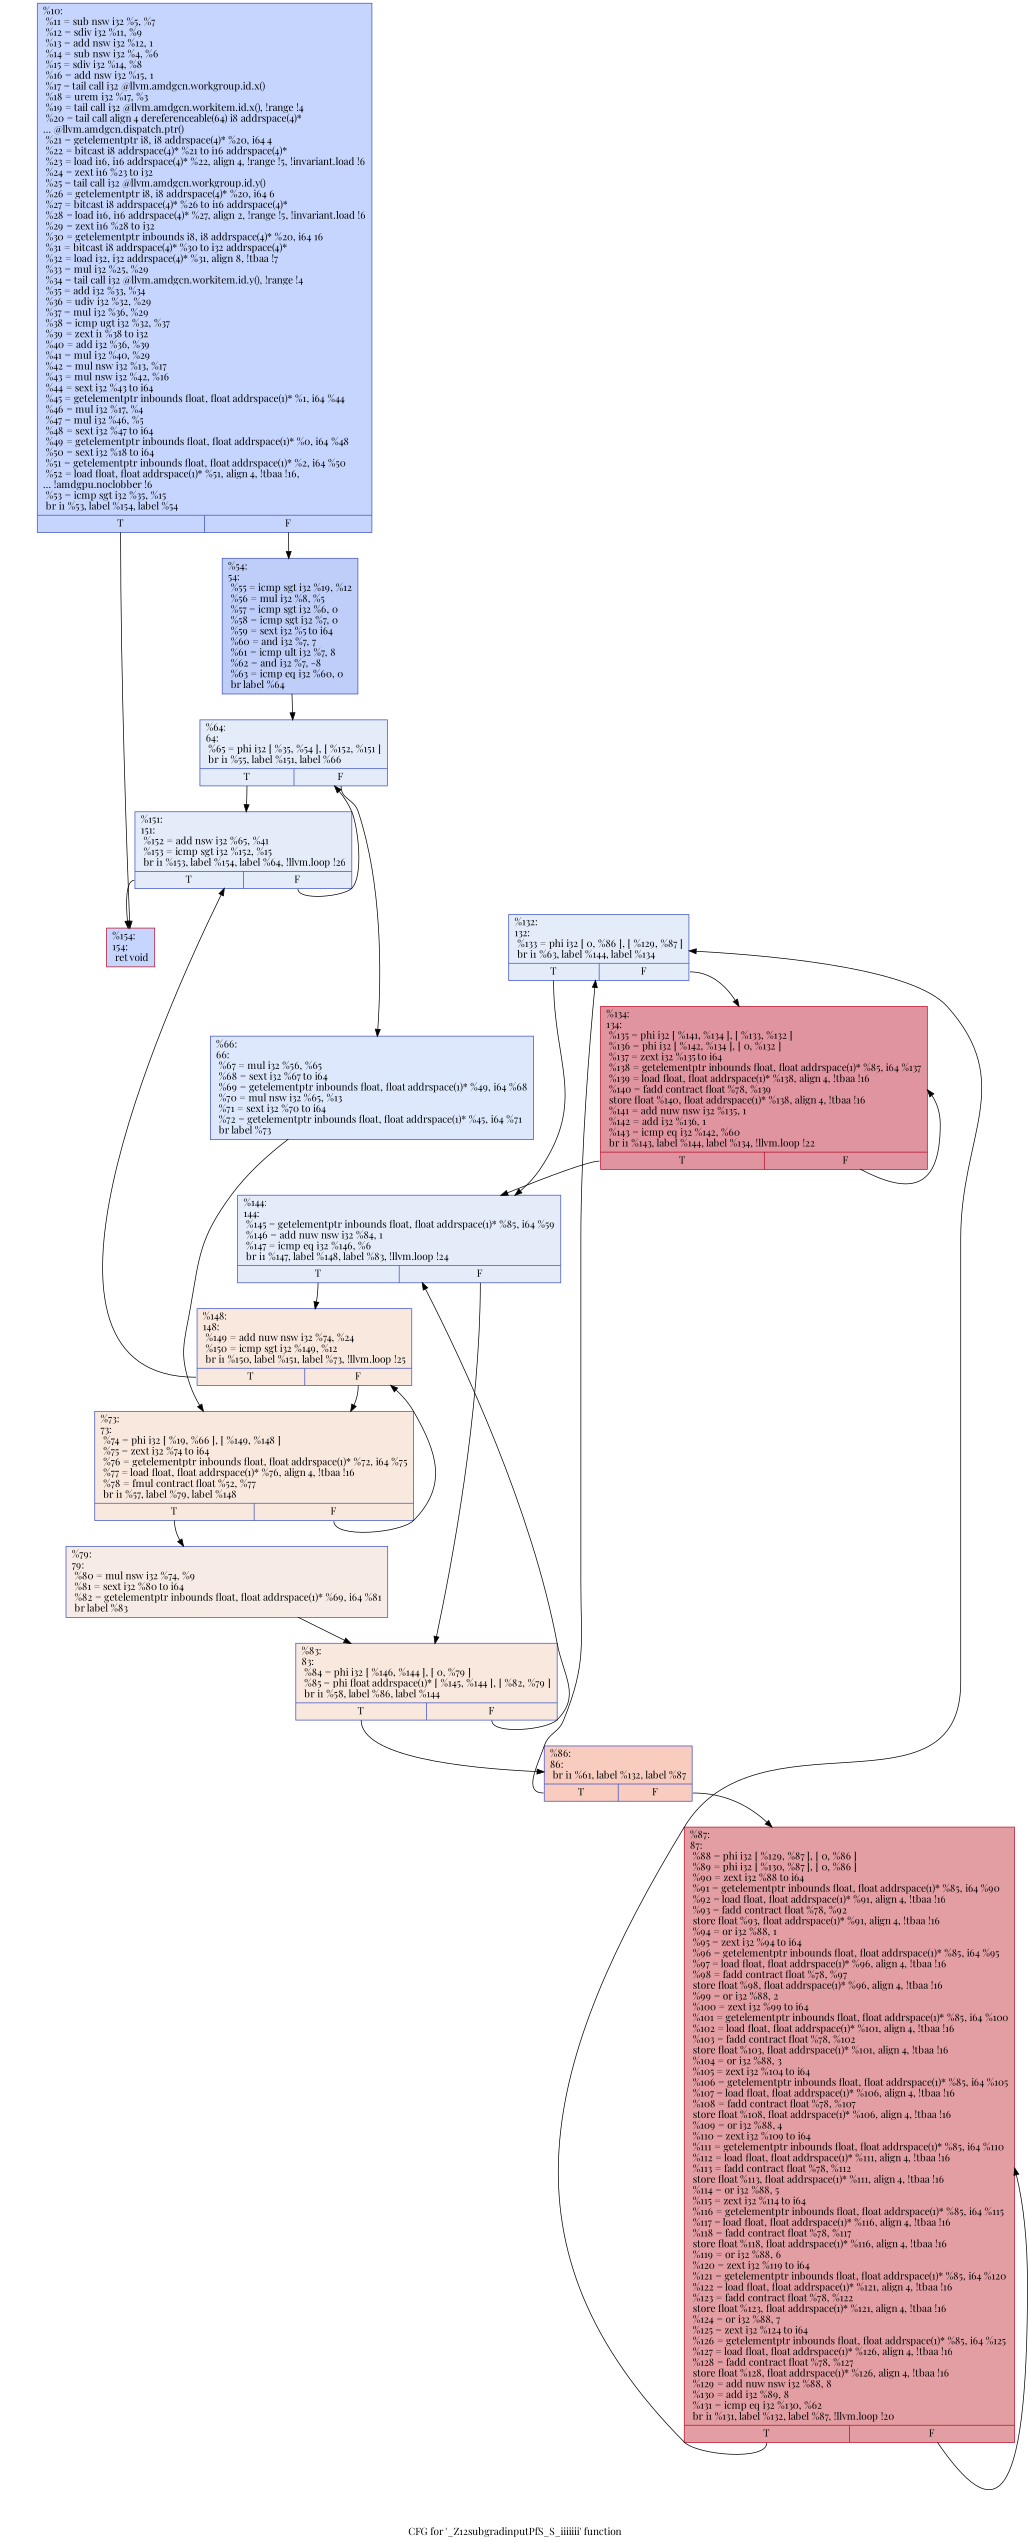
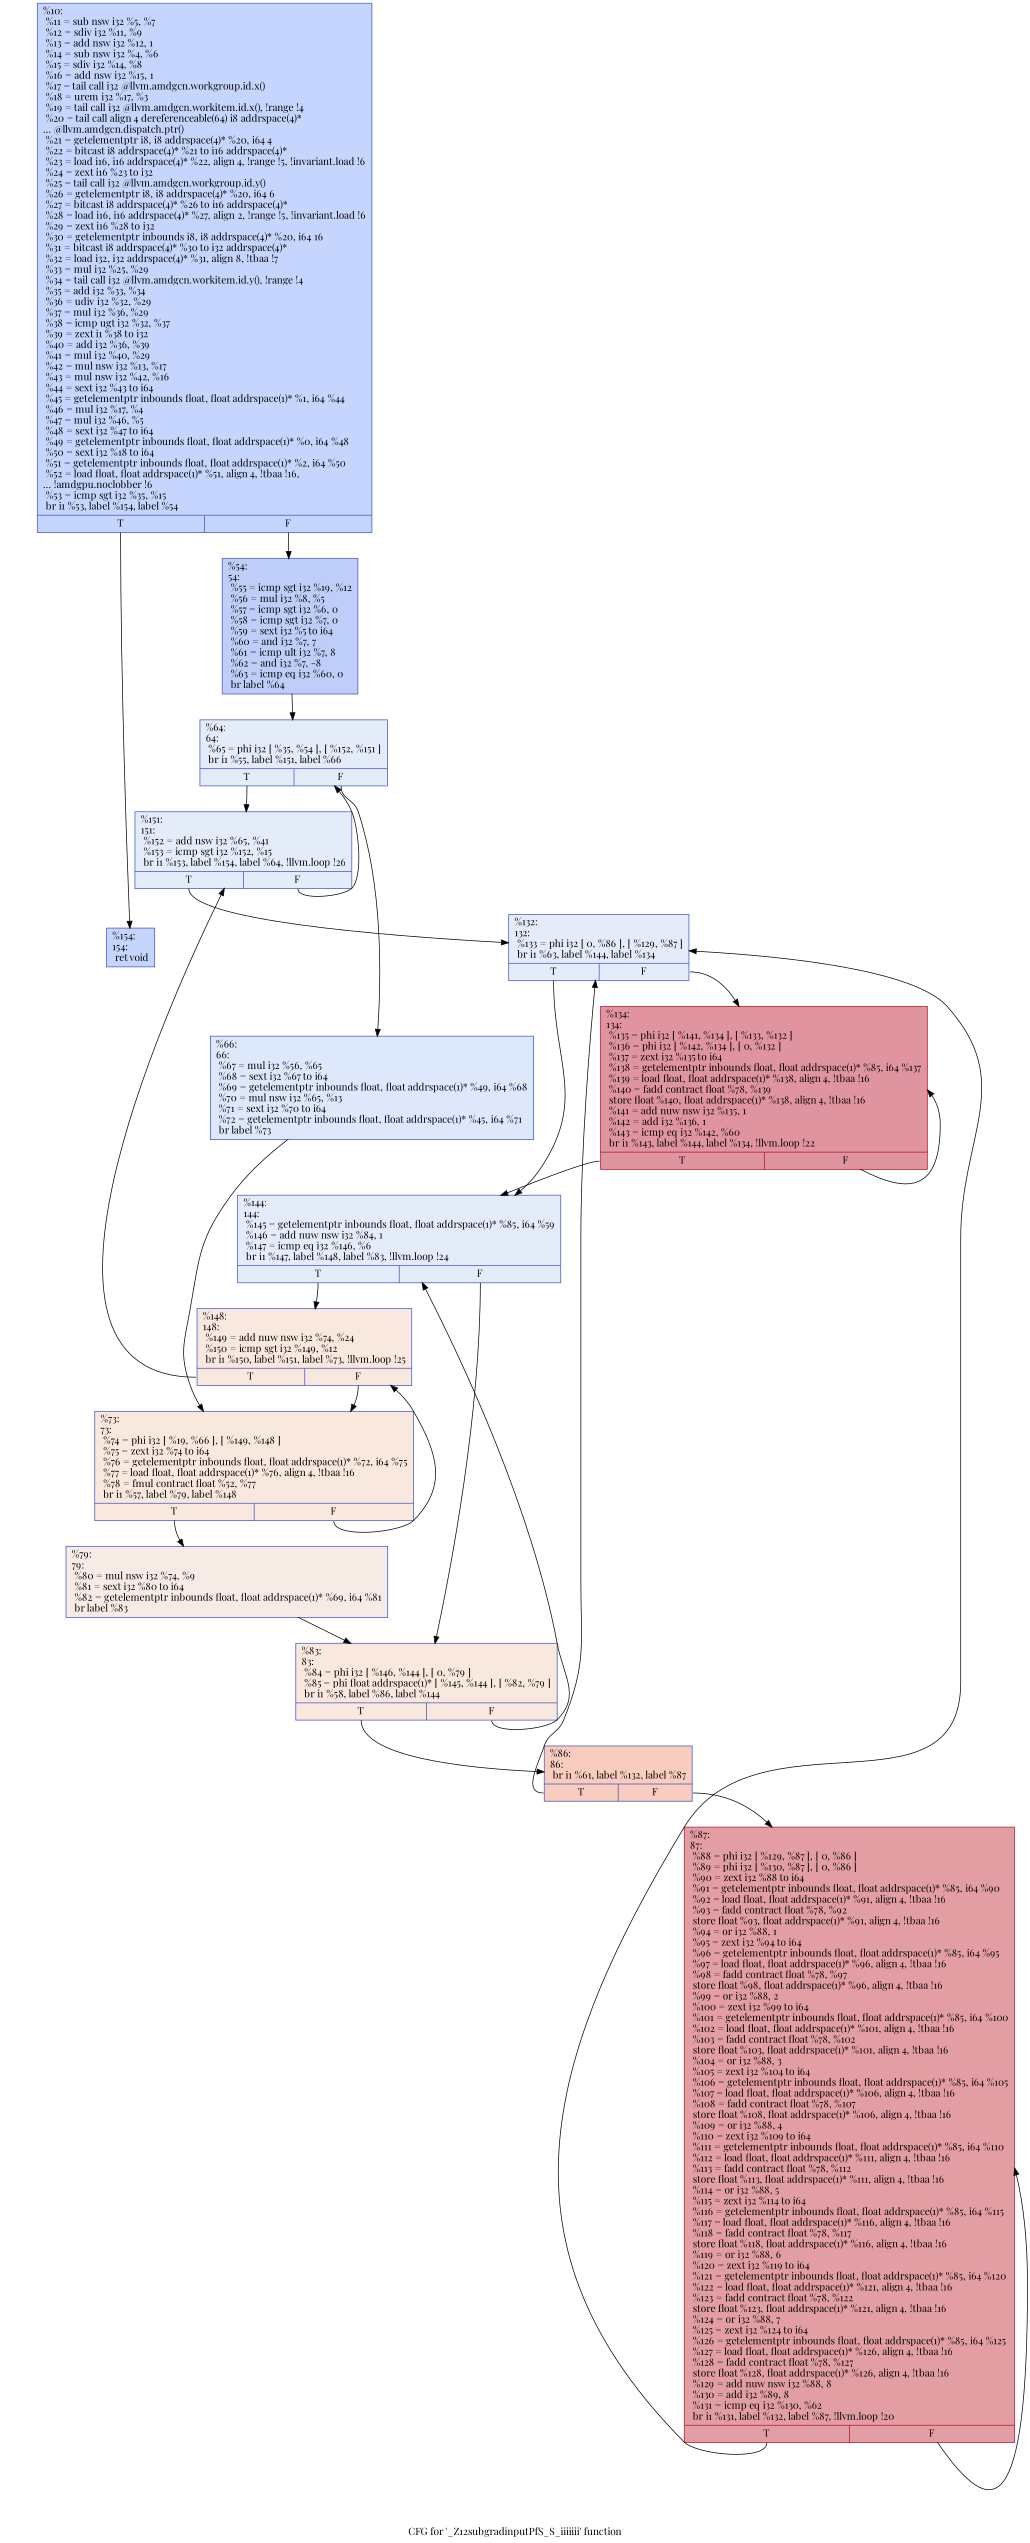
edge "%151:" -> "%154:": now "%151:" -> "%132:"
node "%154:": color #b70d28ff -> #3d50c3ff
